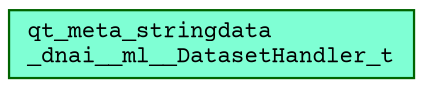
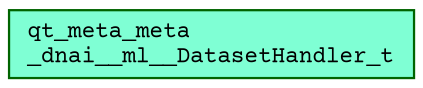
node "qt_meta_stringdata _dnai__ml__DatasetHandler_t": label "qt_meta_stringdata _dnai__ml__DatasetHandler_t" -> "qt_meta_meta _dnai__ml__DatasetHandler_t"
